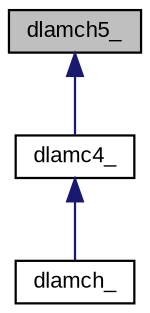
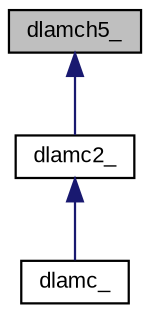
node "dlamc4_": label "dlamc4_" -> "dlamc2_"
node "dlamch_": label "dlamch_" -> "dlamc_"
